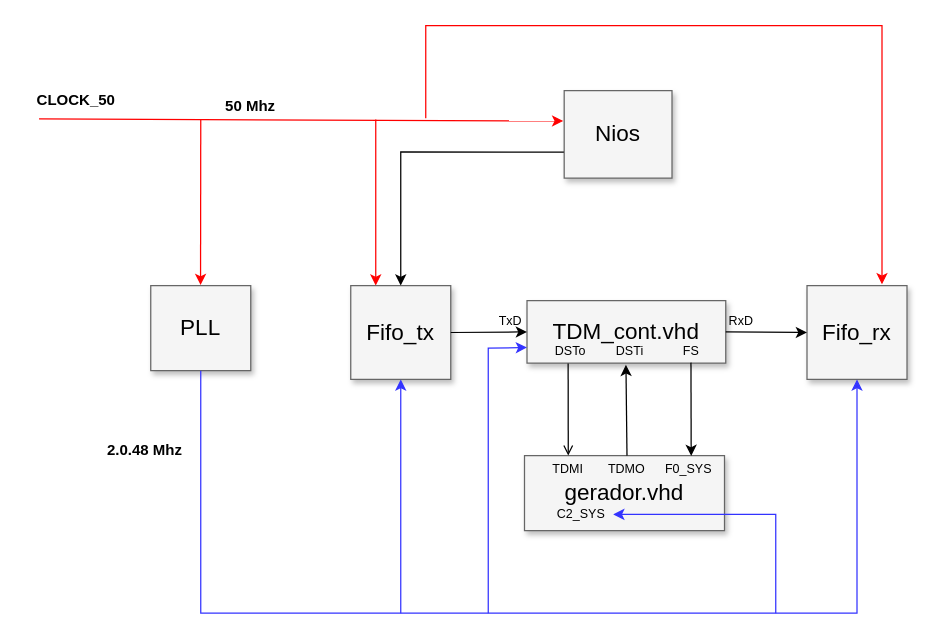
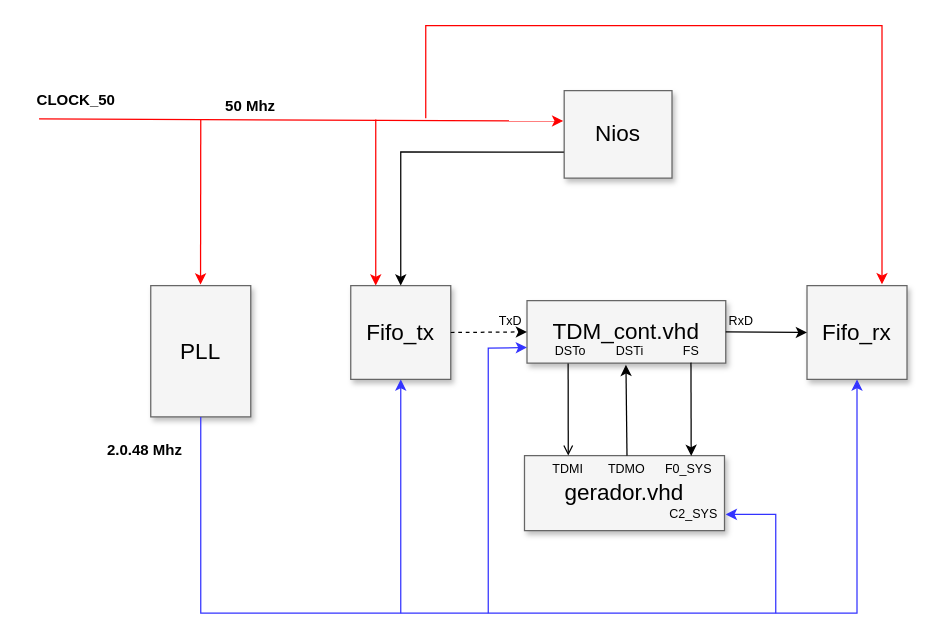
node "PLL": size 100x85 -> 100x131
edge "Fifo_tx" -> "TDM_cont.vhd": style solid -> dashed
node "C2_SYS": moved (581, 513) -> (693, 513)
